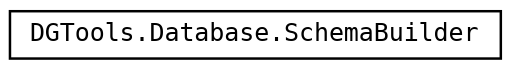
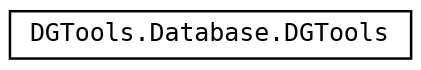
node "DGTools.Database.SchemaBuilder": label "DGTools.Database.SchemaBuilder" -> "DGTools.Database.DGTools"
